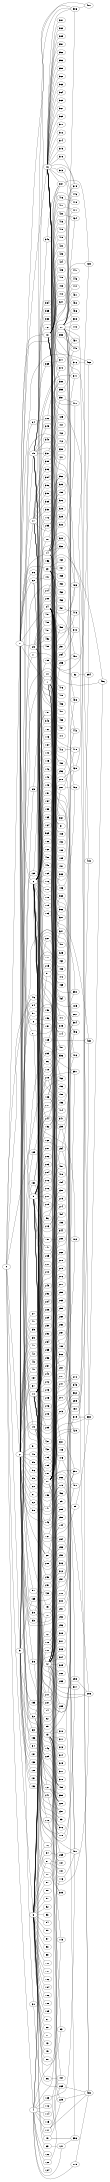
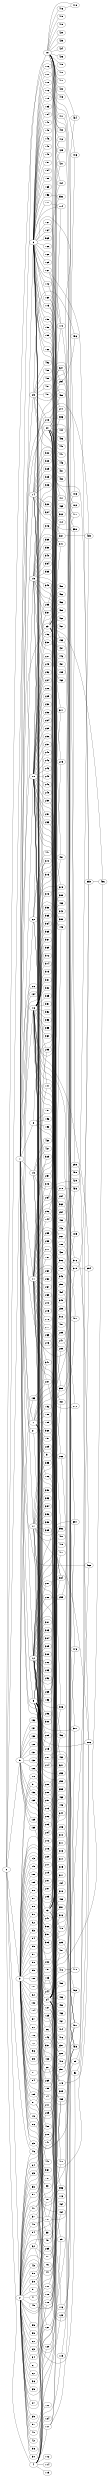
node "371": removed
edge "126" -- "130": now "126" -- "5"
